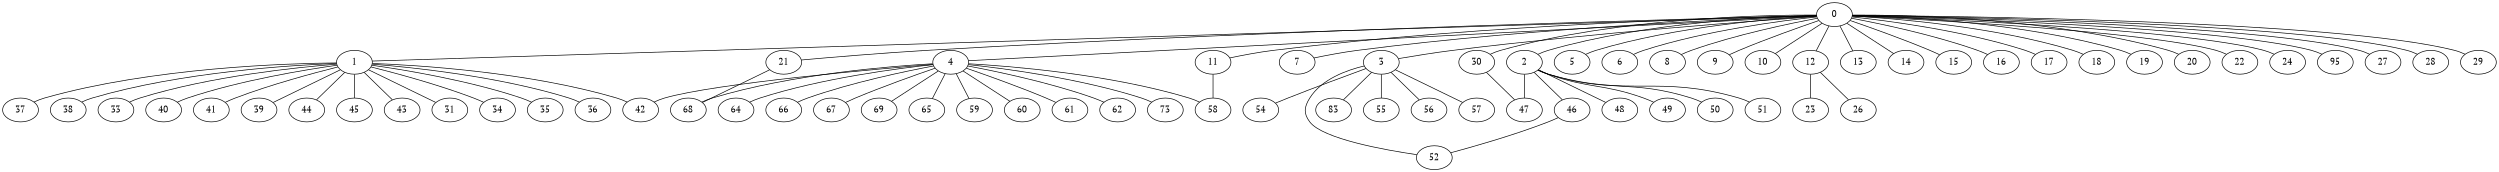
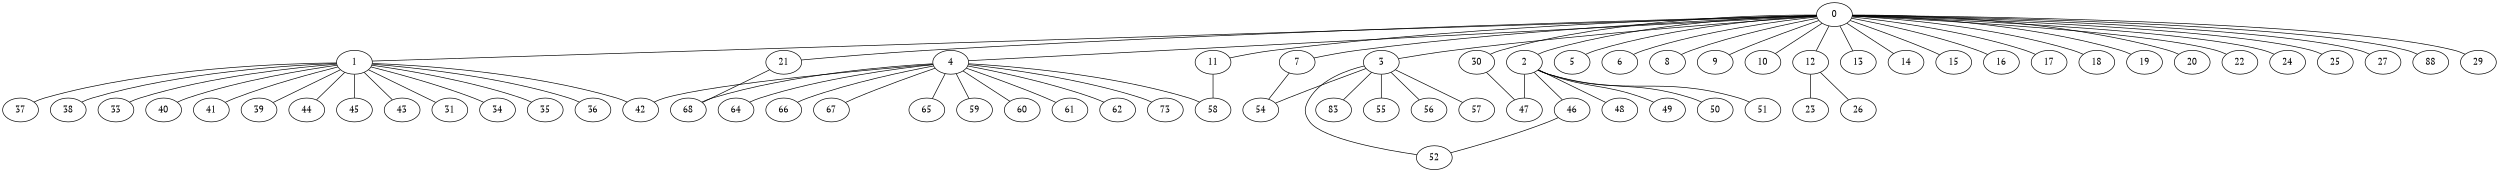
node "95": label "95" -> "25"
node "28": label "28" -> "88"
edge "7" -- "54": added
node "69": removed
